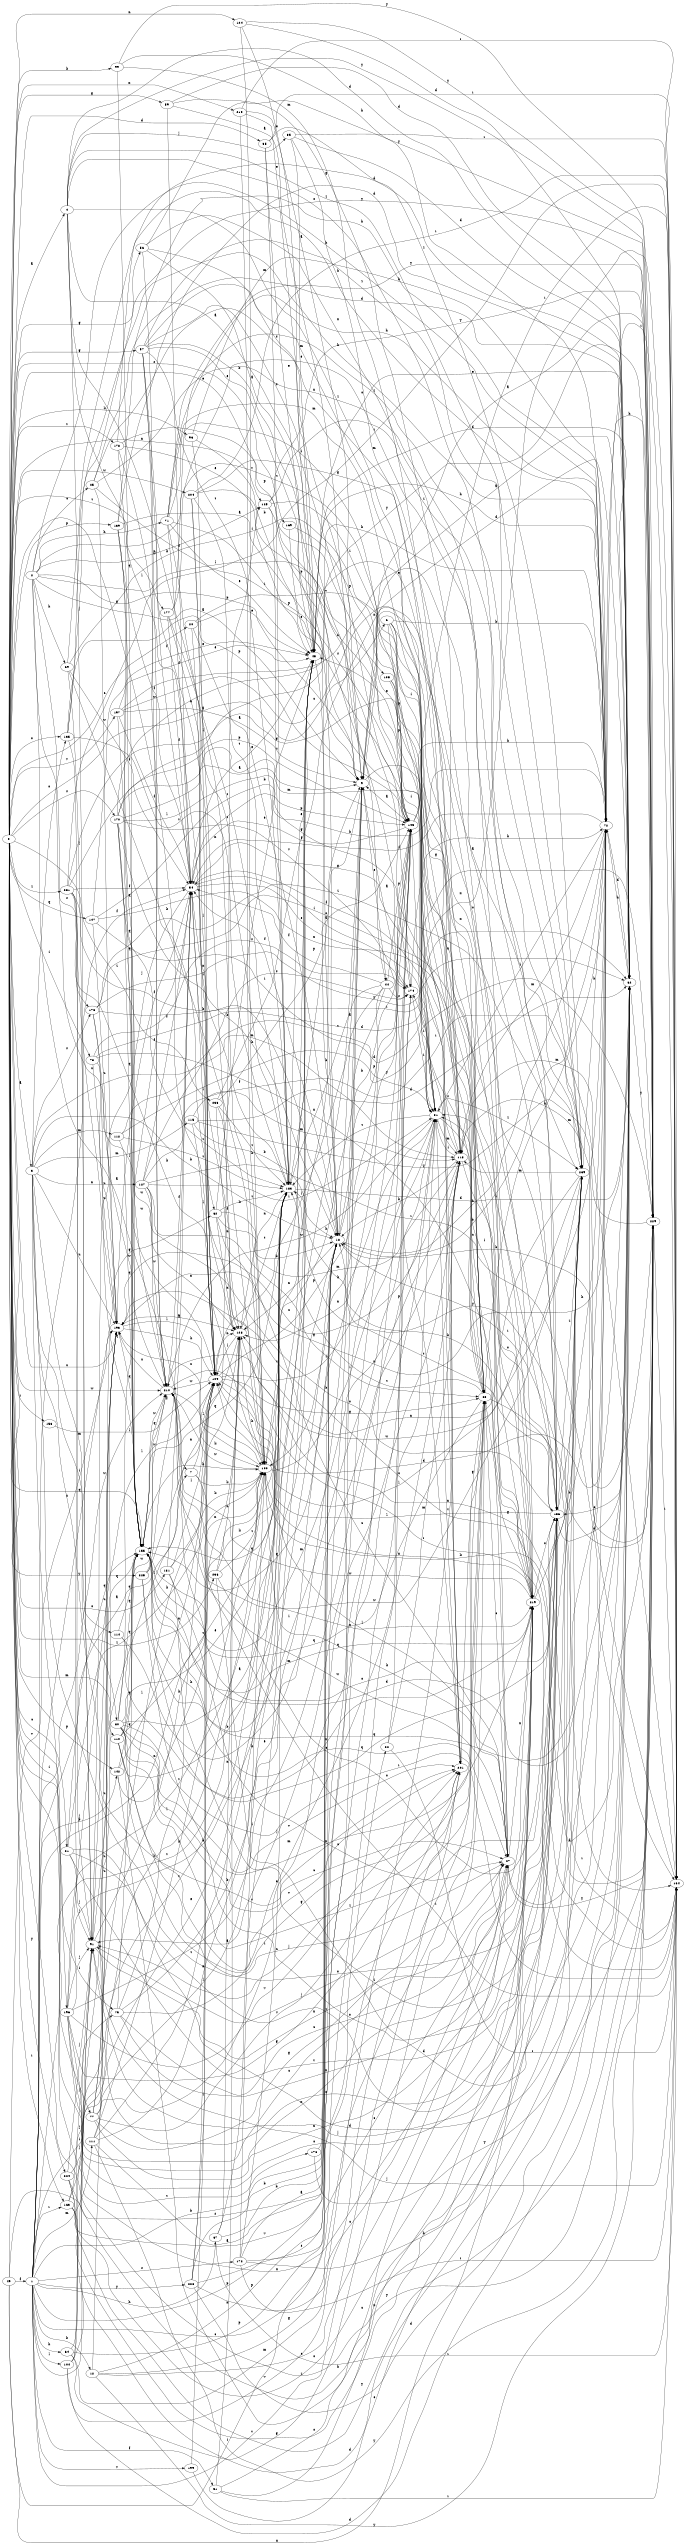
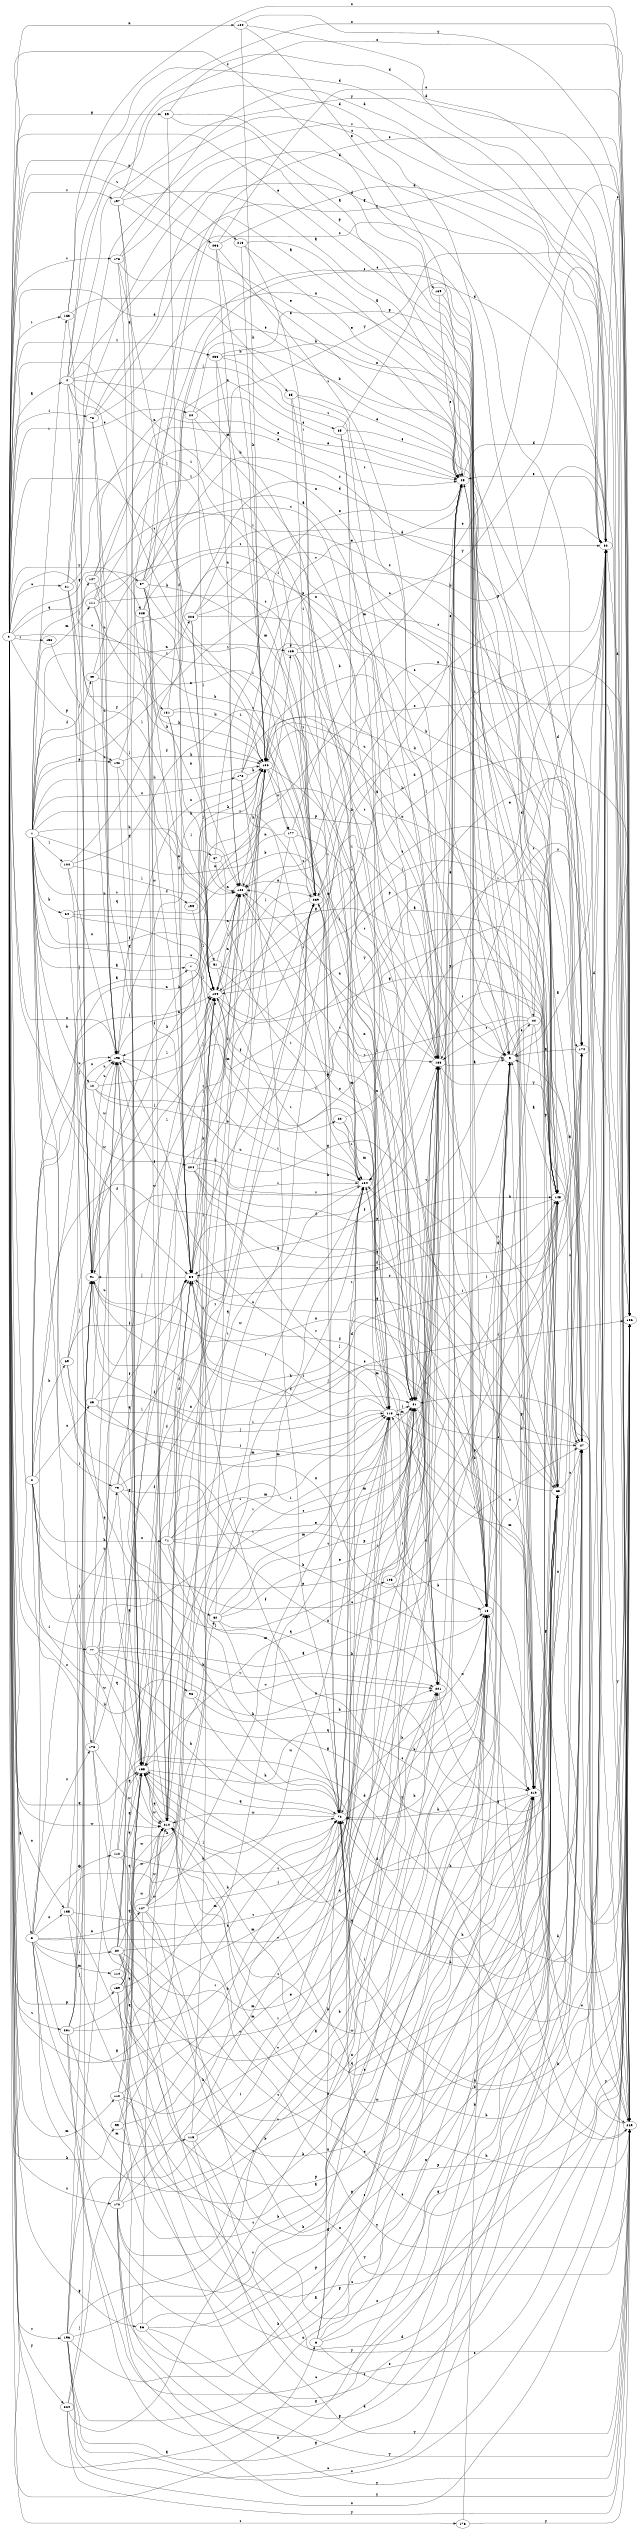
edge "100" -> "210": now "100" -> "177"
edge "163" -> "201": now "204" -> "201"
edge "49" -> "1": reversed
